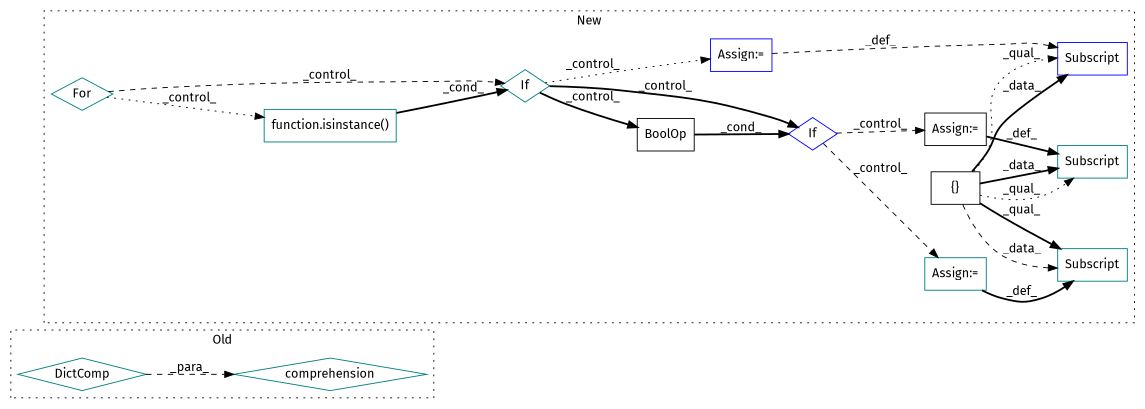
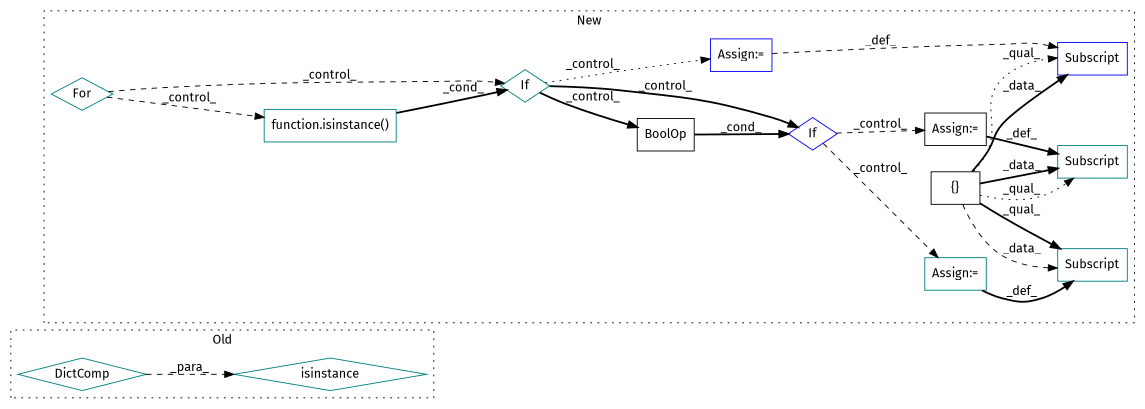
edge "For" -> "function.isinstance()": style dotted -> dashed
node "comprehension": label "comprehension" -> "isinstance"
